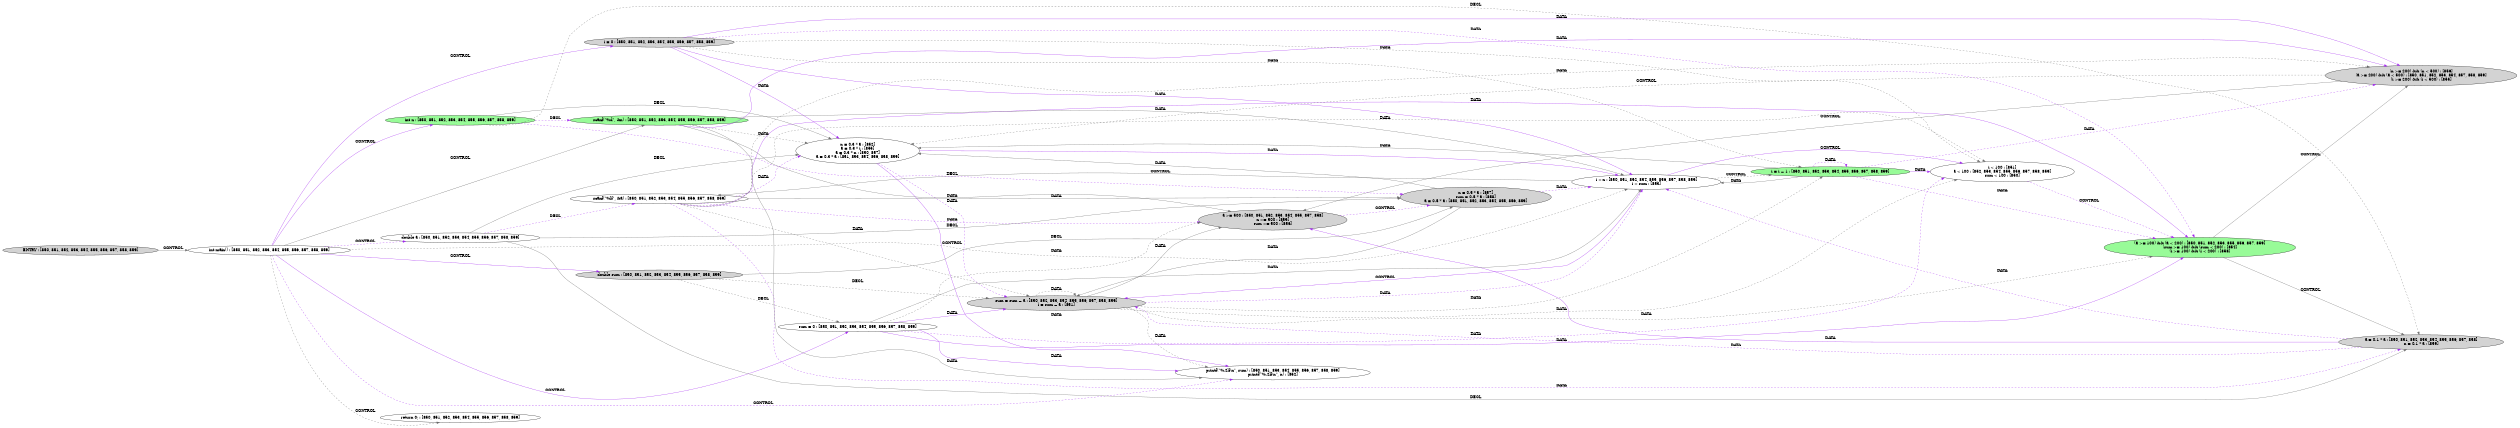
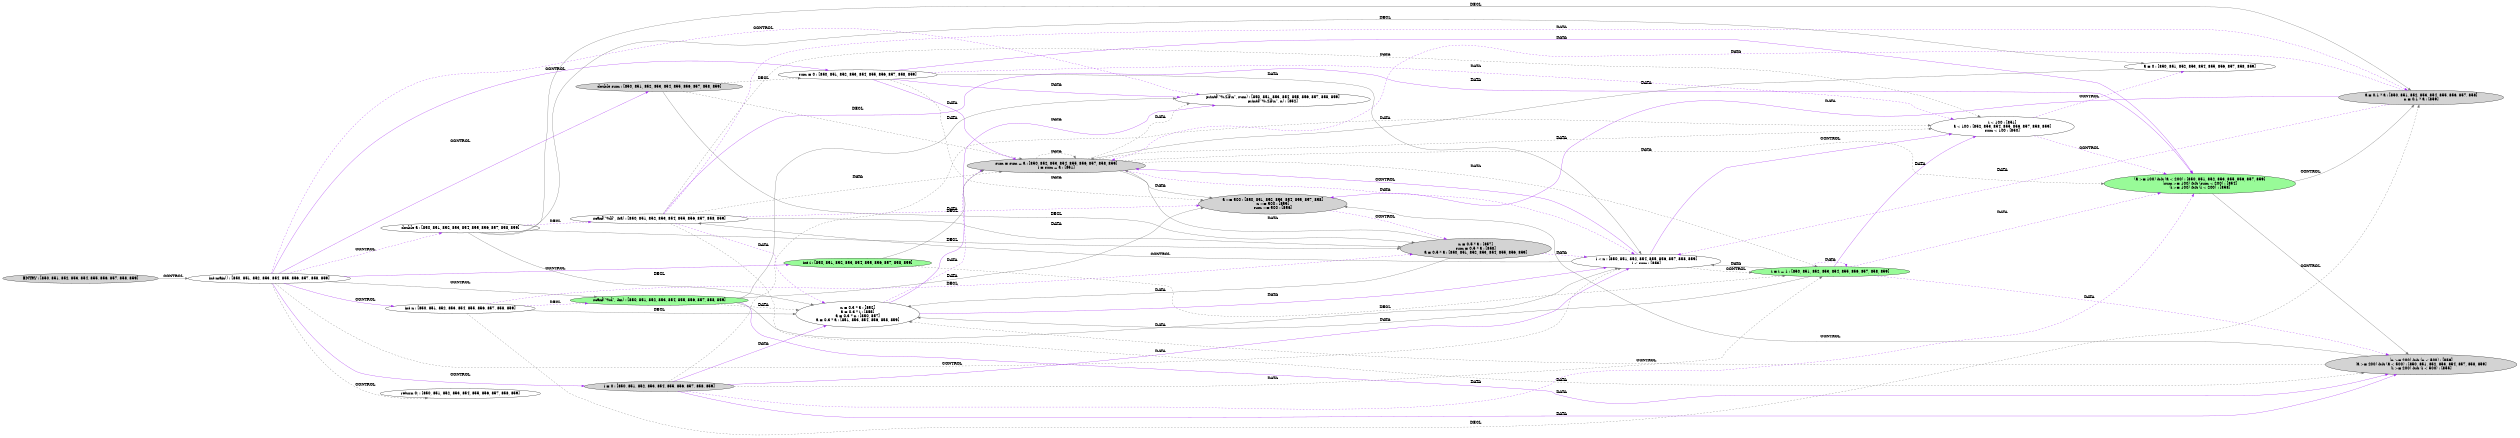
node "a = 0 : [850, 851, 852, 853, 854, 855, 856, 857, 858, 859]": added
node "int n : [850, 851, 852, 853, 854, 855, 856, 857, 858, 859]": fillcolor palegreen -> white
node "int i : [850, 851, 852, 853, 854, 855, 856, 857, 858, 859]": added
